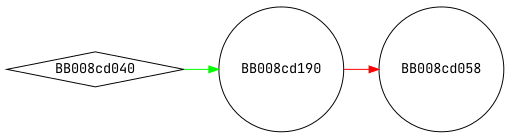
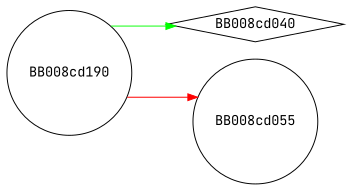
edge "BB008cd040" -> "BB008cd190": reversed
node "BB008cd058": label "BB008cd058" -> "BB008cd055"
